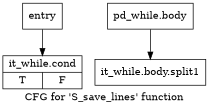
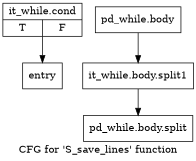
edge "entry" -> "it_while.cond": reversed
node "pd_while.body.split": added
